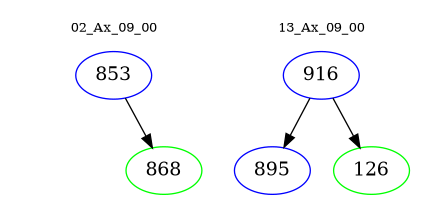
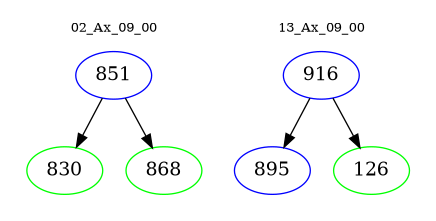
node "853": label "853" -> "851"
node "830": added
